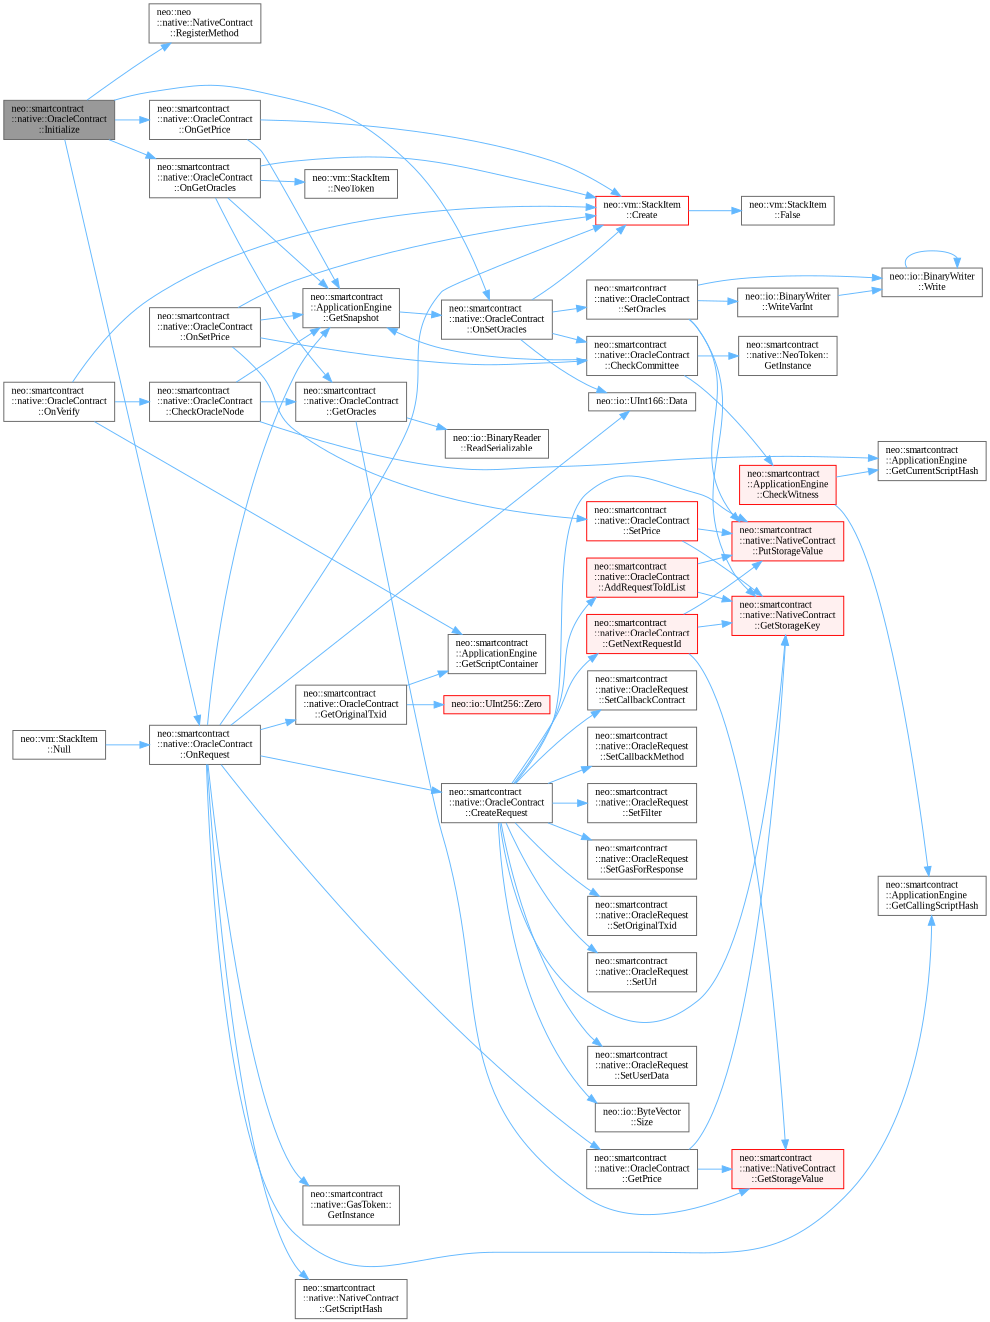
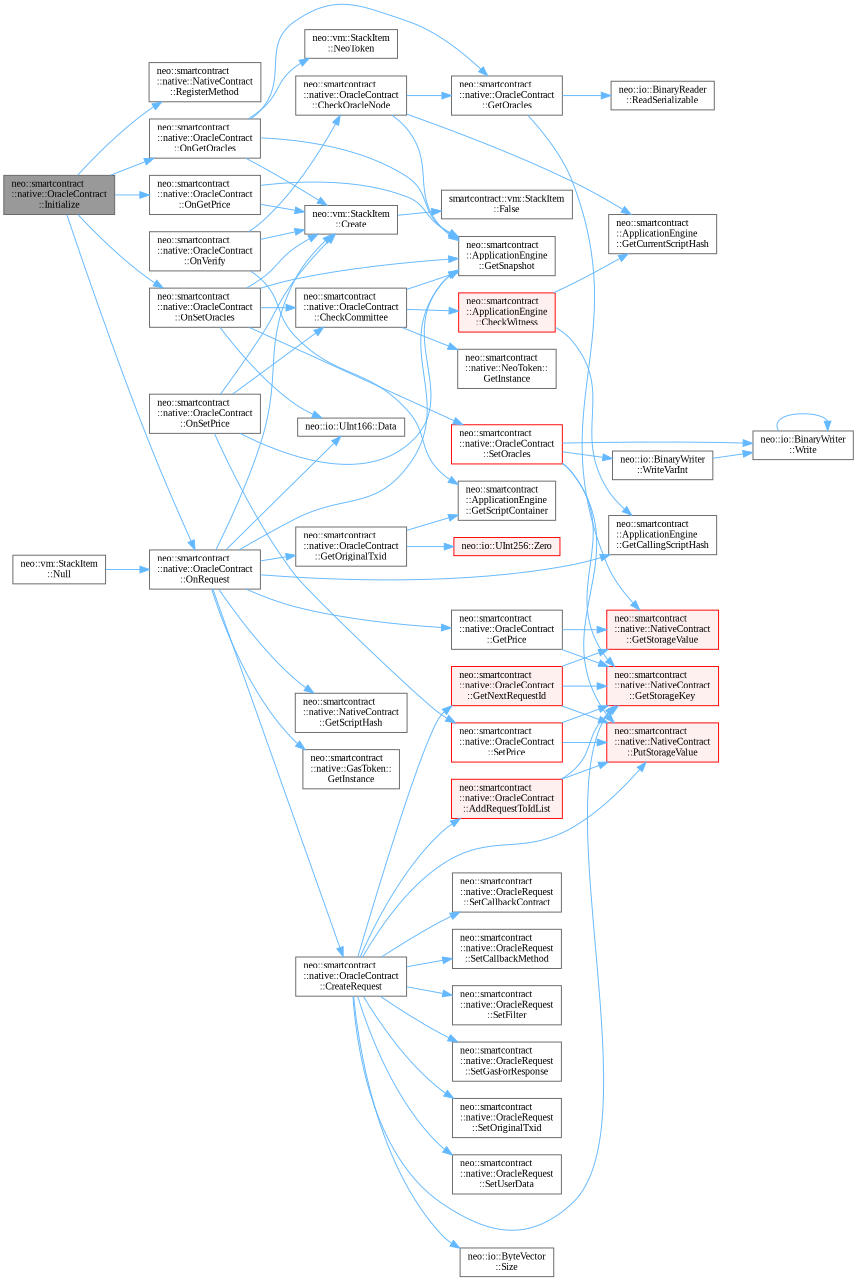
node "neo::neo ::native::NativeContract ::RegisterMethod": label "neo::neo ::native::NativeContract ::RegisterMethod" -> "neo::smartcontract ::native::NativeContract ::RegisterMethod"
node "neo::vm::StackItem ::Create": color red -> grey40
node "neo::vm::StackItem ::False": label "neo::vm::StackItem ::False" -> "smartcontract::vm::StackItem ::False"
node "neo::smartcontract ::native::OracleContract ::SetOracles": color grey40 -> red
edge "neo::smartcontract ::ApplicationEngine ::GetSnapshot" -> "neo::smartcontract ::native::OracleContract ::OnSetOracles": reversed
node "neo::smartcontract ::native::OracleRequest ::SetUrl": removed
